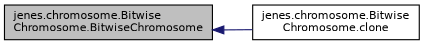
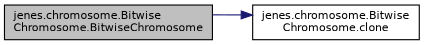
edge "jenes.chromosome.Bitwise Chromosome.clone" -> "jenes.chromosome.Bitwise Chromosome.BitwiseChromosome": reversed
